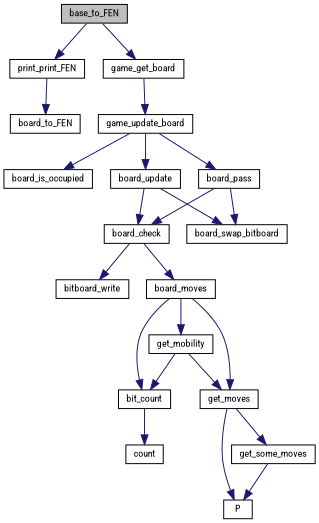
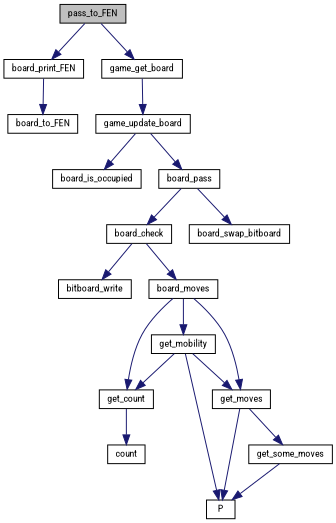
node "base_to_FEN": label "base_to_FEN" -> "pass_to_FEN"
node "print_print_FEN": label "print_print_FEN" -> "board_print_FEN"
node "board_update": removed
node "bit_count": label "bit_count" -> "get_count"
edge "get_mobility" -> "P": added
